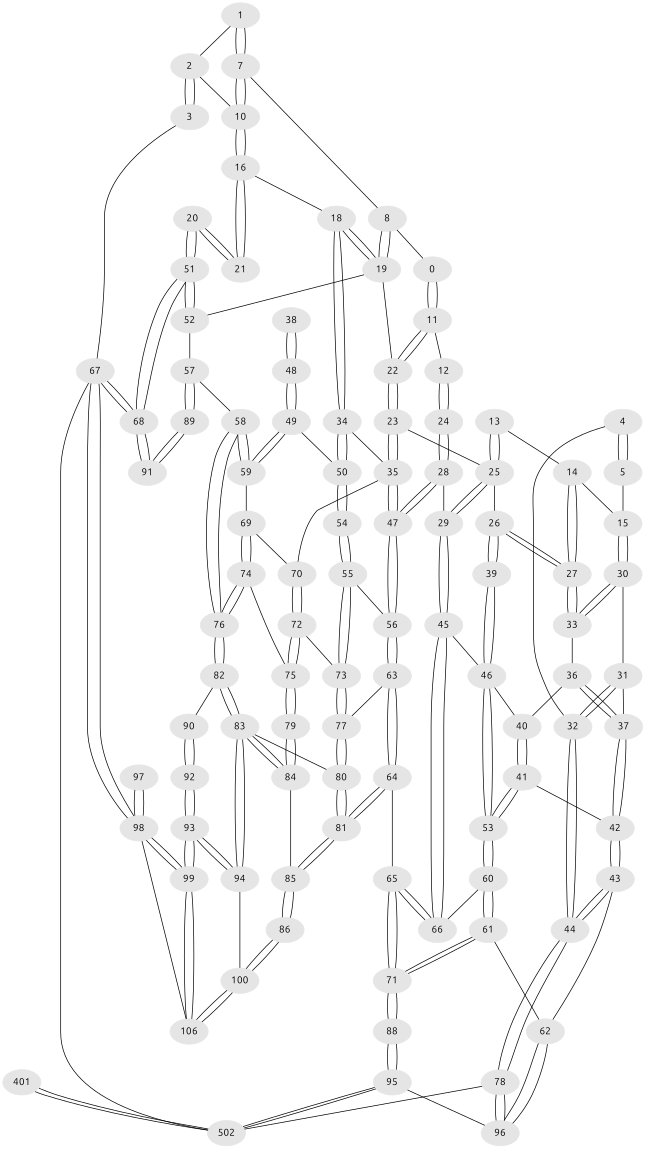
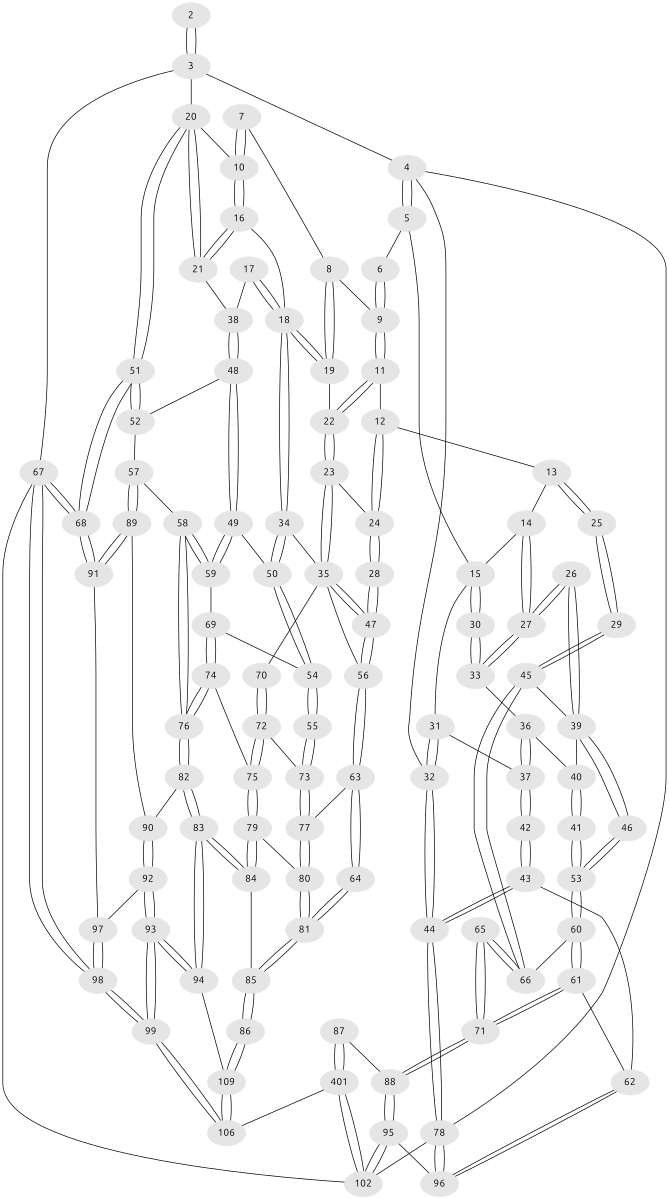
node "1": removed
edge "3" -- "20": added
edge "2" -- "10": now "20" -- "10"
edge "3" -- "4": added
node "17": added
node "6": added
node "0": label "0" -> "9"
edge "21" -- "38": added
edge "19" -- "52": now "48" -- "52"
edge "23" -- "25": now "23" -- "24"
edge "12" -- "13": added
edge "28" -- "29": removed
edge "25" -- "26": removed
edge "69" -- "70": now "69" -- "54"
edge "55" -- "56": now "35" -- "56"
edge "4" -- "78": added
edge "30" -- "31": now "15" -- "31"
edge "45" -- "46": now "45" -- "39"
edge "89" -- "90": added
edge "46" -- "40": now "39" -- "40"
edge "91" -- "97": added
edge "83" -- "80": now "79" -- "80"
edge "41" -- "42": removed
edge "64" -- "65": removed
edge "92" -- "97": added
edge "98" -- "106": now "401" -- "106"
node "100": label "100" -> "109"
node "87": added
node "502": label "502" -> "102"
